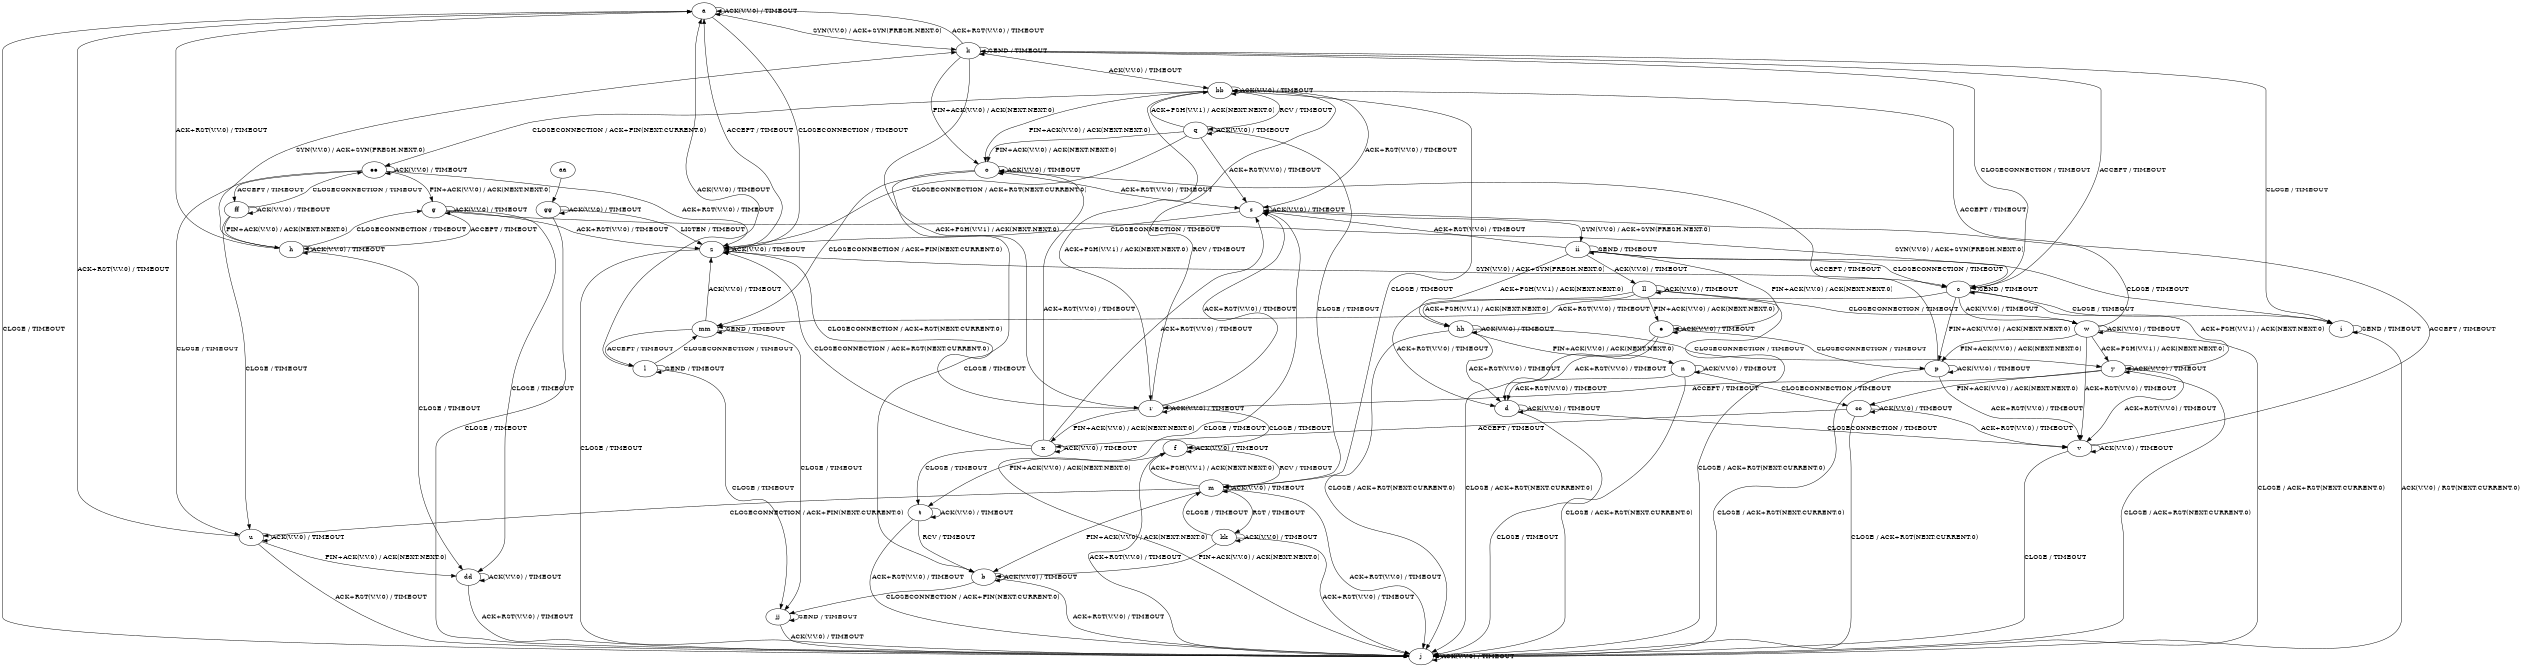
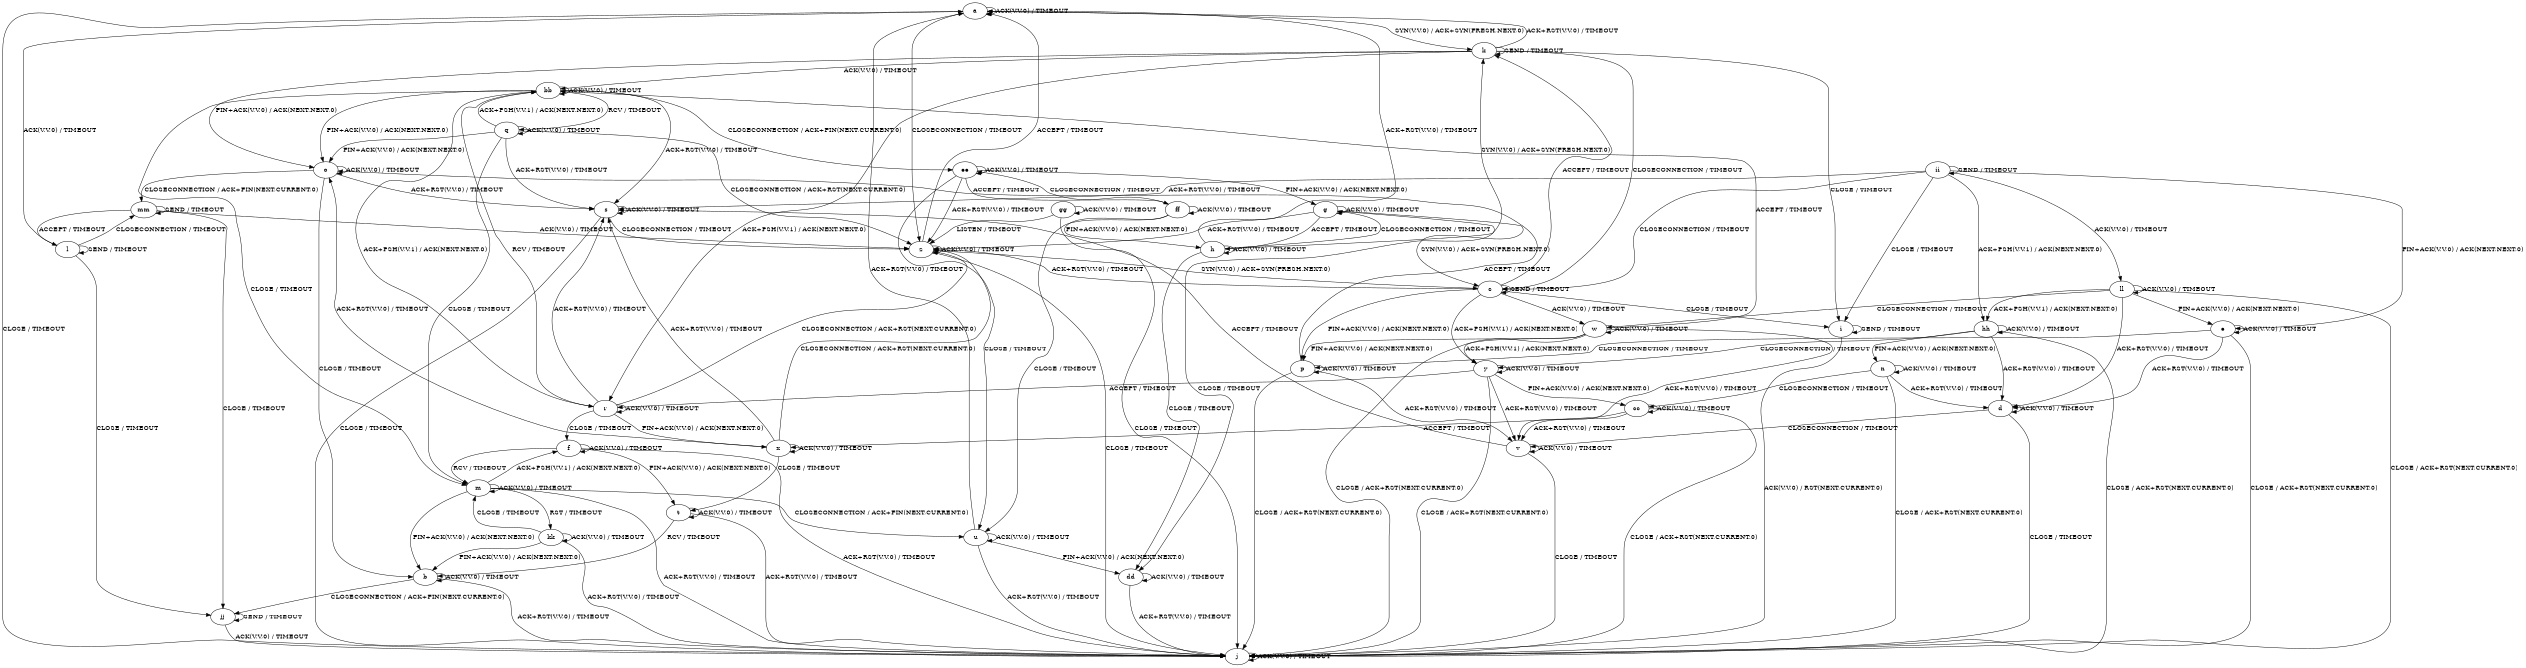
node "aa": removed
edge "s" -> "ii": removed, label "SYN(V,V,0) / ACK+SYN(FRESH,NEXT,0)"
edge "c" -> "mm": now "c" -> "z"
